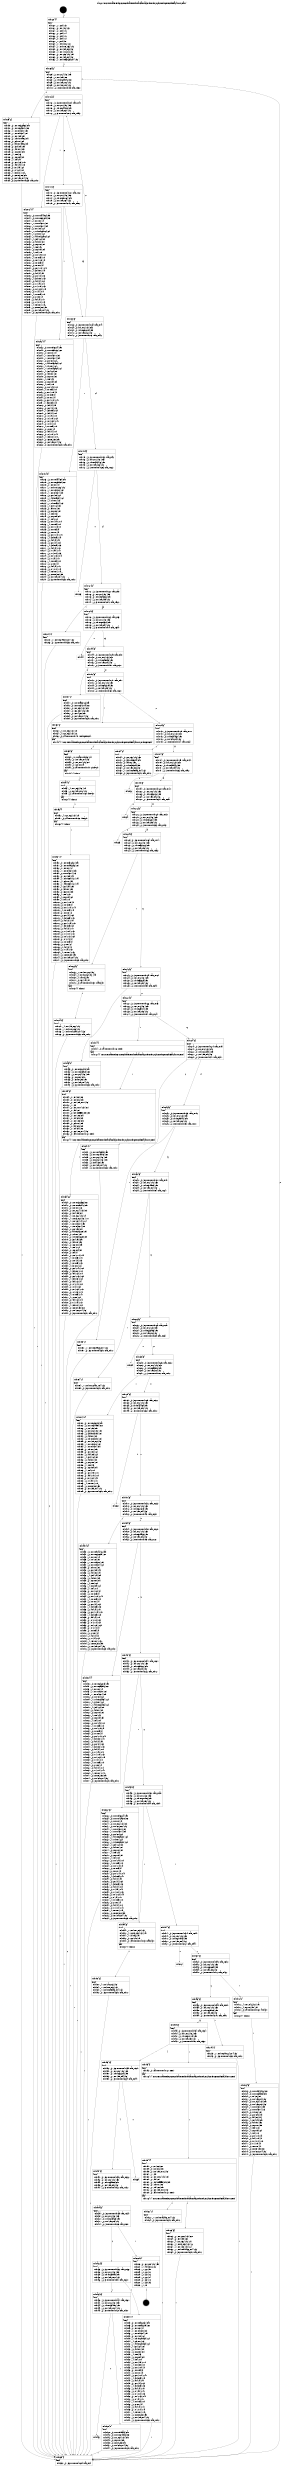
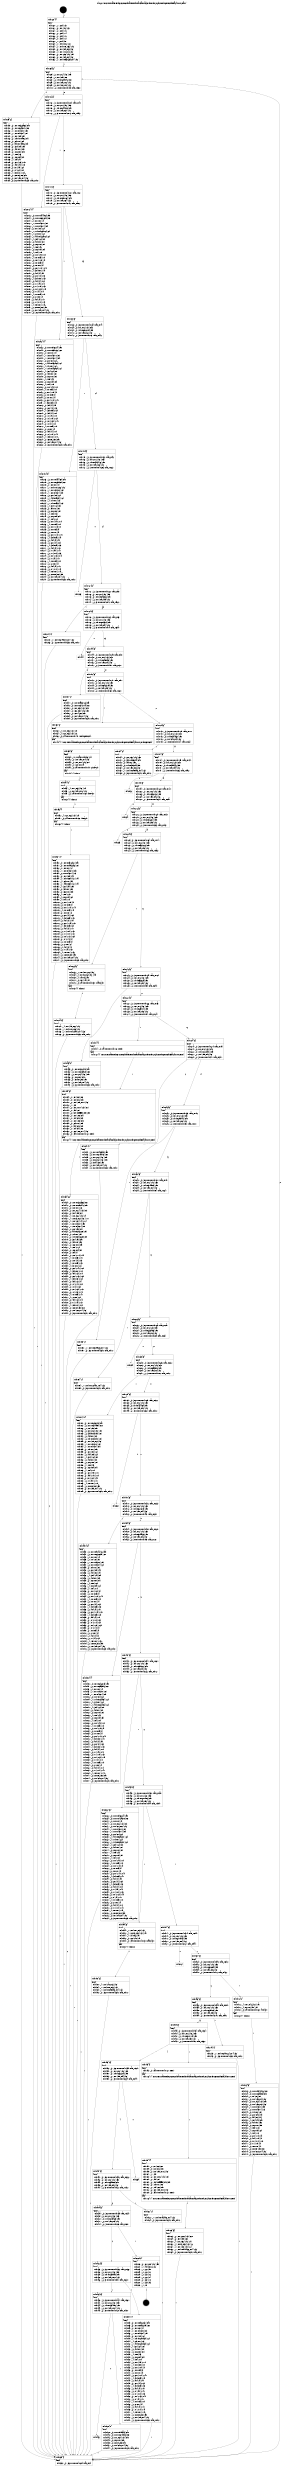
edge "0x401735 [25]" -> "0x401706 [22]": now "0x4016ef [23]" -> "0x401706 [22]"
edge "0x4019f1 [25]" -> "0x401a0a [25]": added, label "3"
edge "0x401bf7 [44]" -> "0x401b82 [12]": now "0x4019f1 [25]" -> "0x401b82 [12]"
